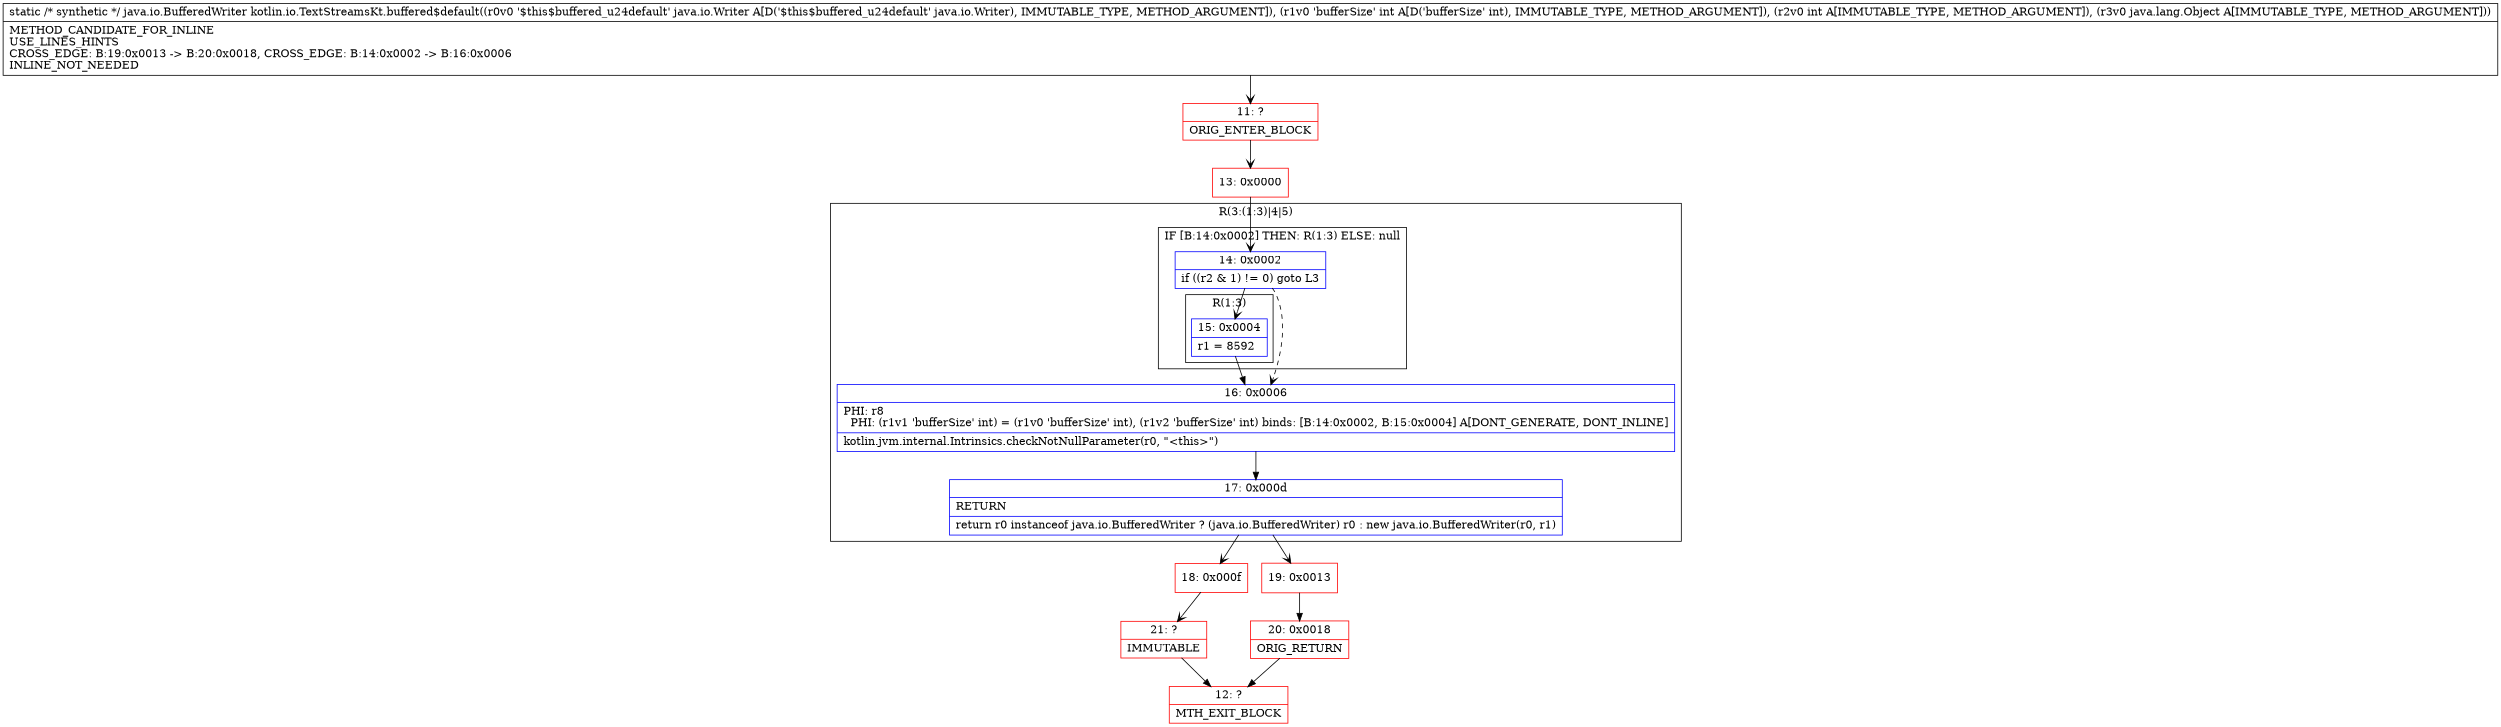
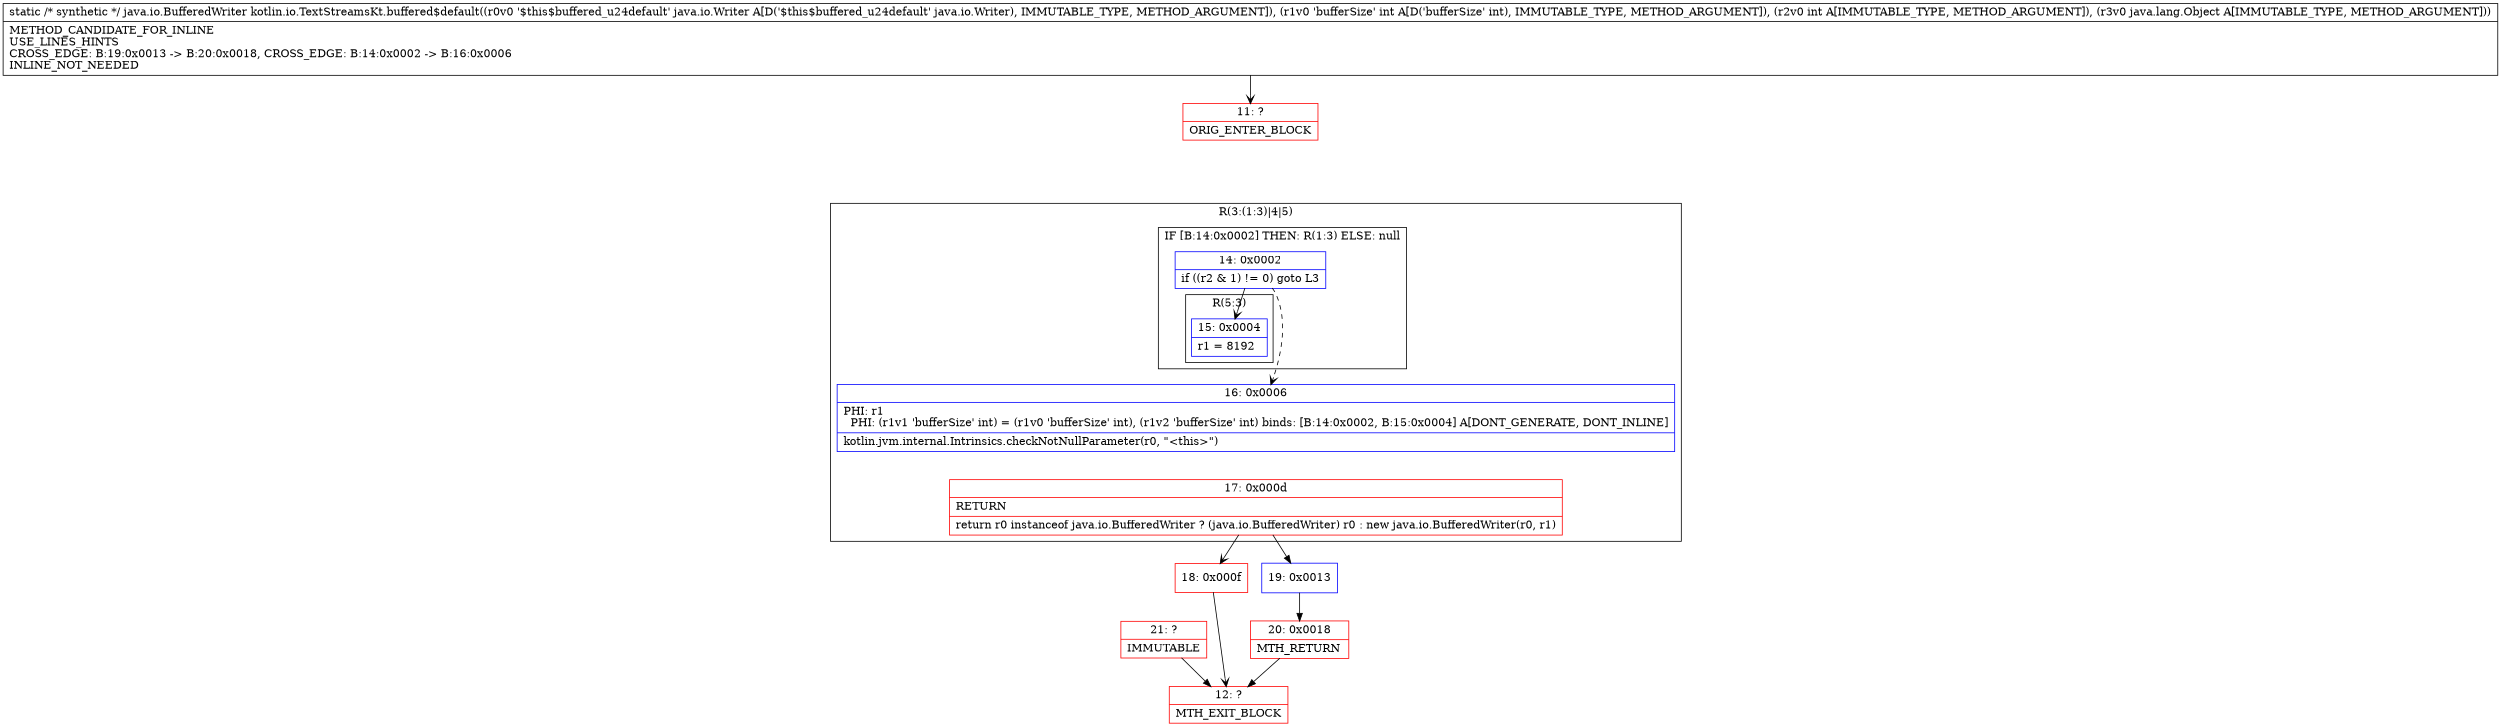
node "13: 0x0000": removed
cluster "R(1:3)": label "R(1:3)" -> "R(5:3)"
node "15: 0x0004": text "r1 = 8592" -> "r1 = 8192"
edge "15: 0x0004" -> "16: 0x0006": removed
node "16: 0x0006": text "PHI: r8" -> "PHI: r1"
edge "16: 0x0006" -> "17: 0x000d": removed
node "17: 0x000d": color blue -> red
edge "17: 0x000d" -> "19: 0x0013": arrowhead vee -> normal
node "19: 0x0013": color red -> blue
edge "18: 0x000f" -> "21: ?": now "18: 0x000f" -> "12: ?"
node "20: 0x0018": text "ORIG_RETURN" -> "MTH_RETURN"
